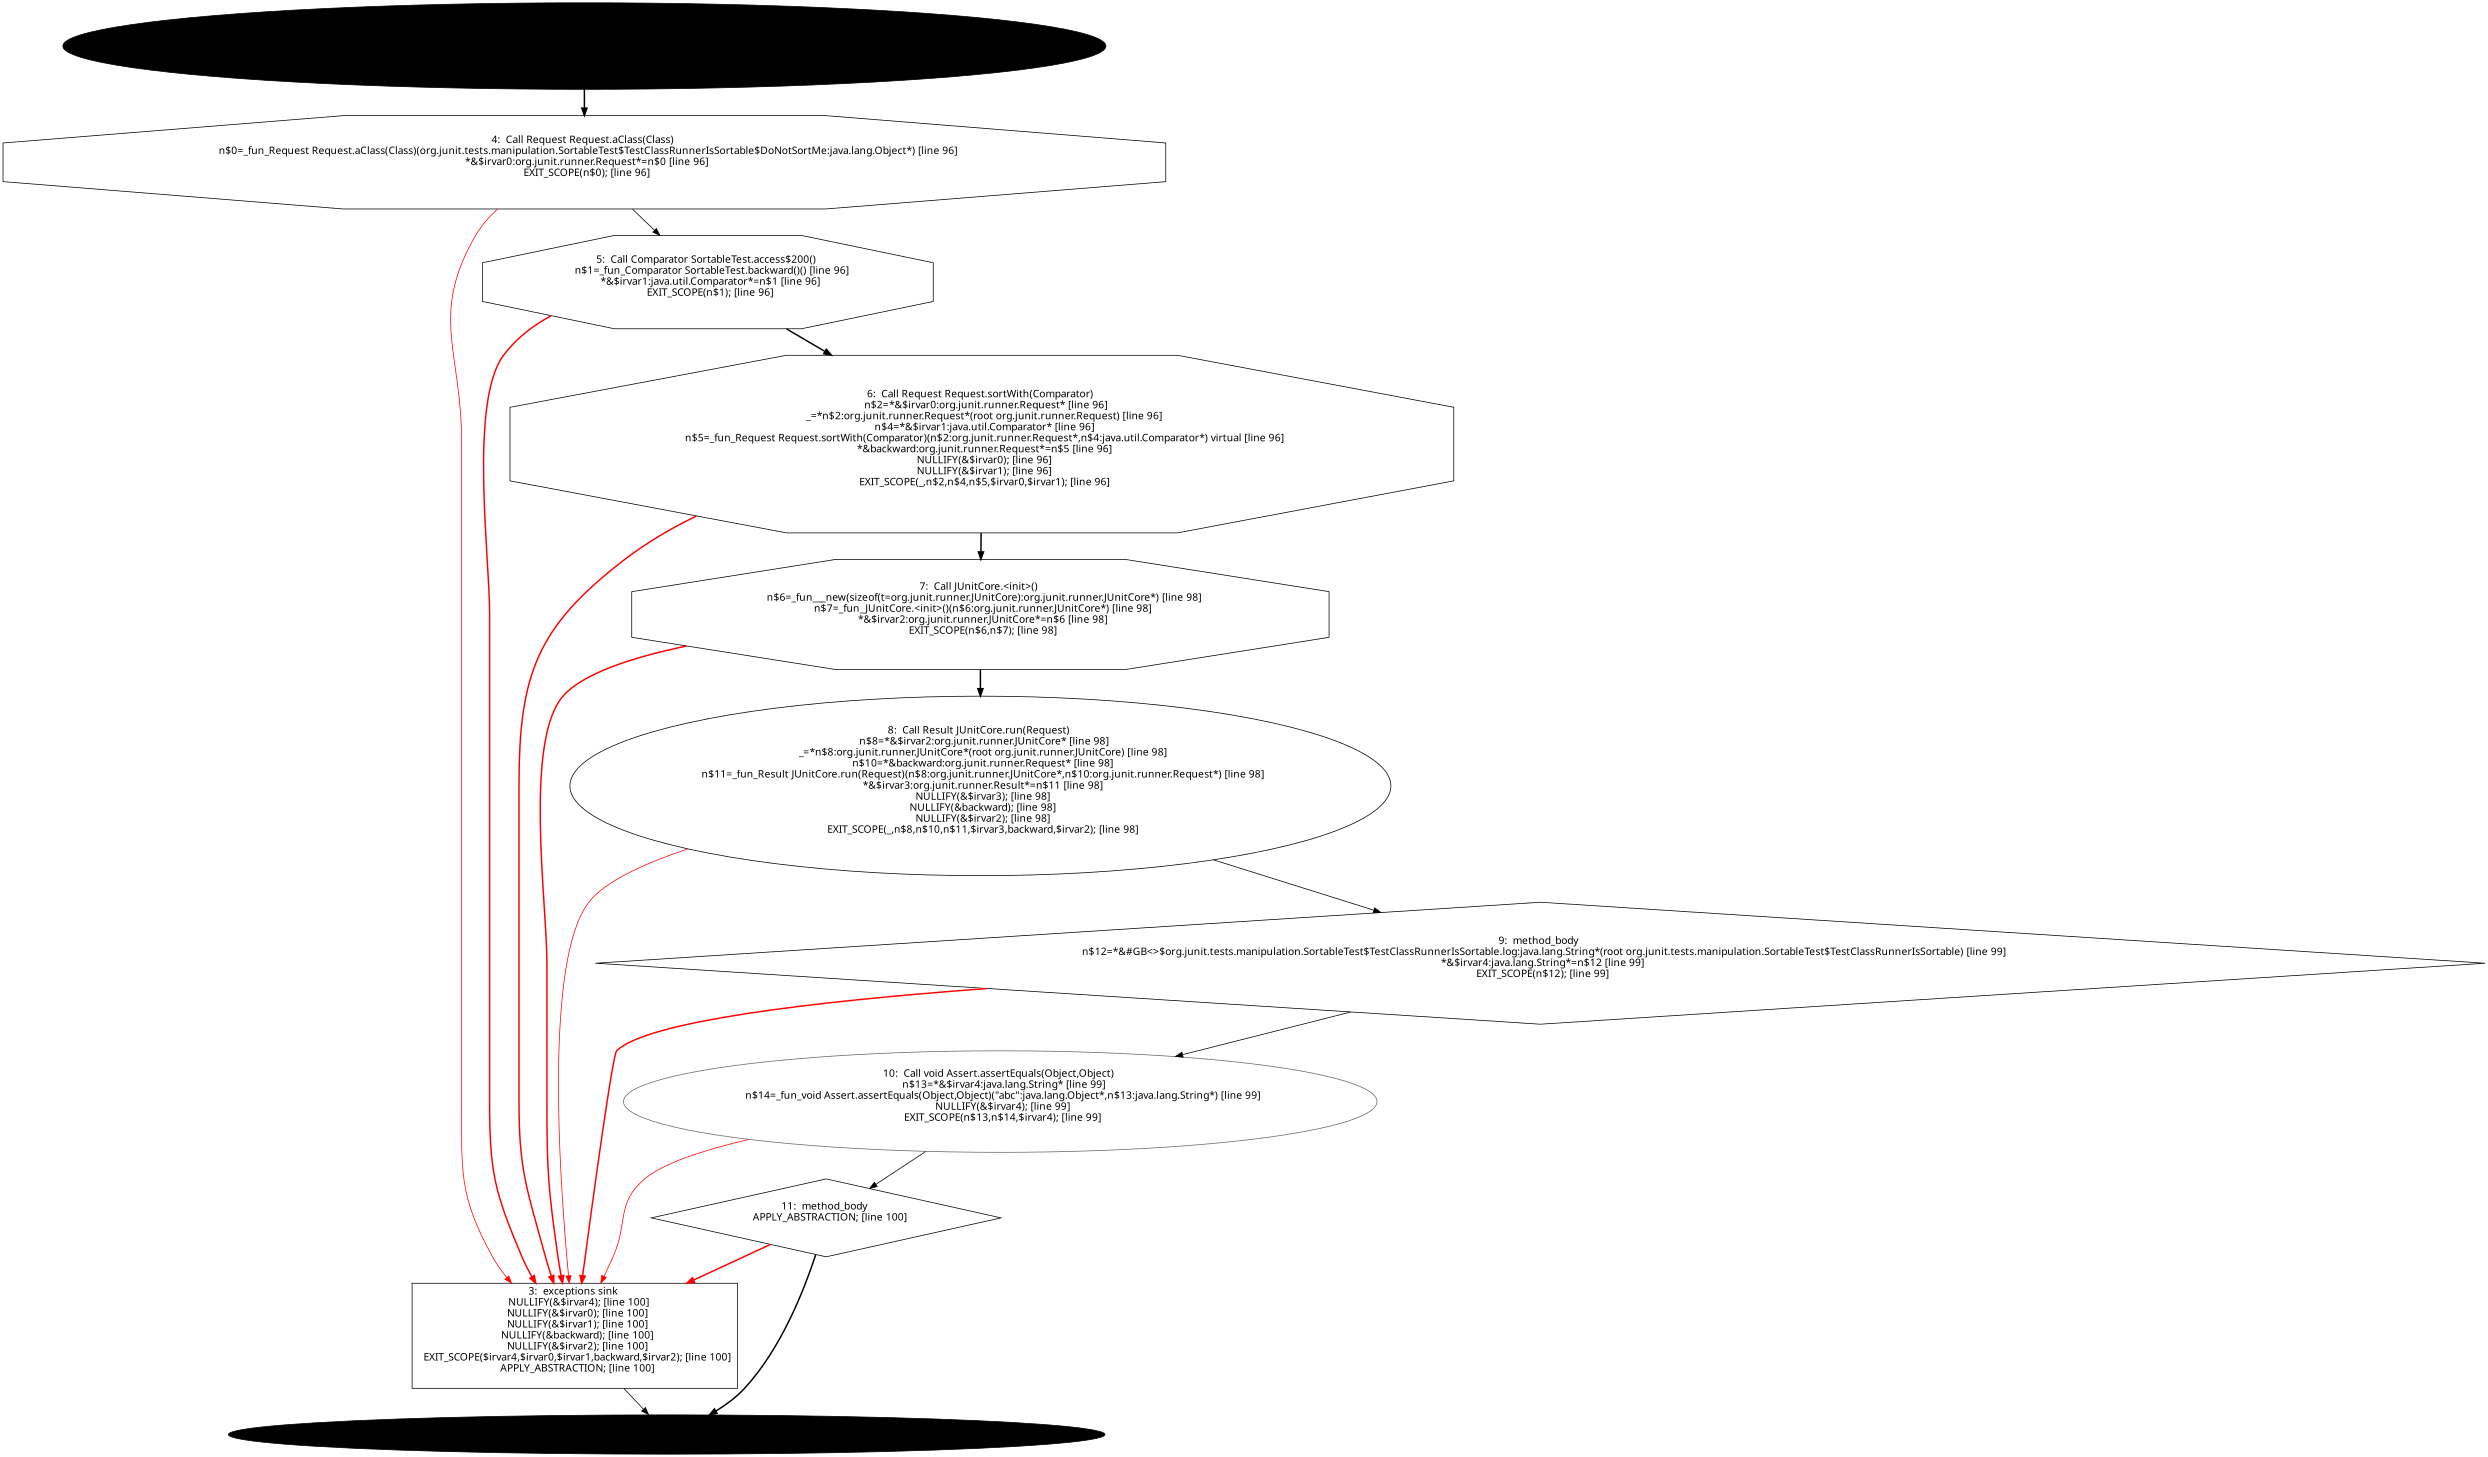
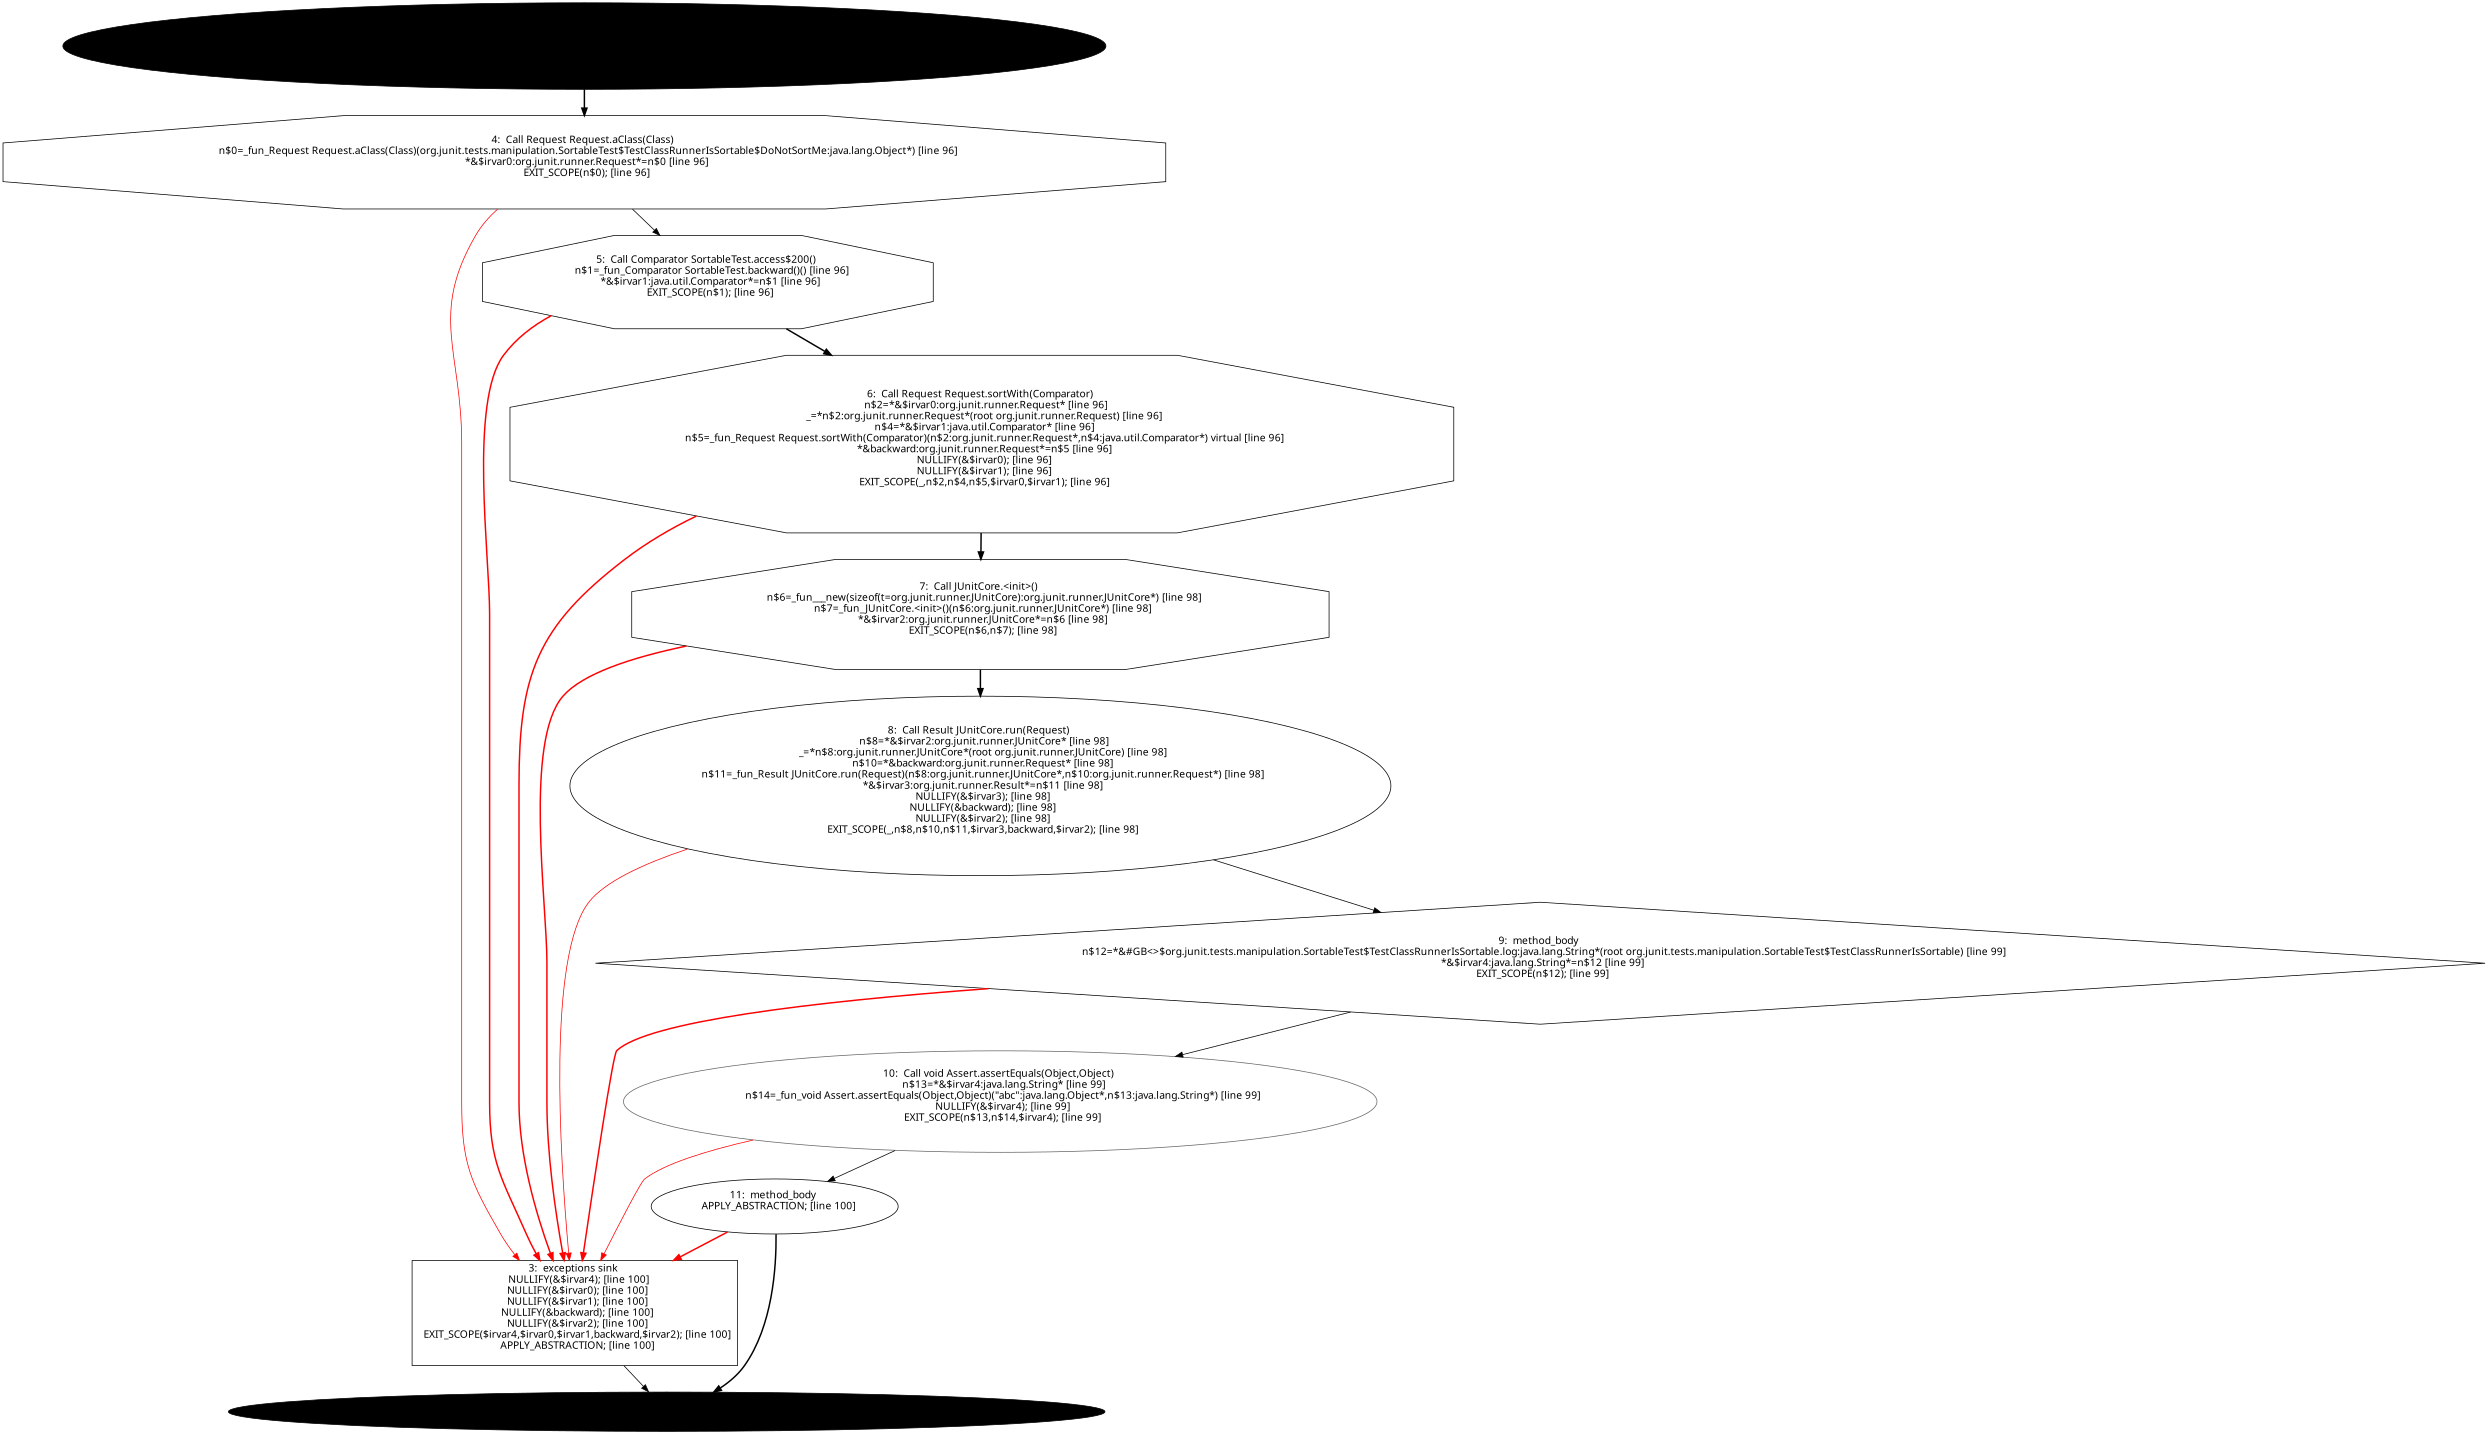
node "11:  method_body APPLY_ABSTRACTION; [line 100]": shape diamond -> ellipse
